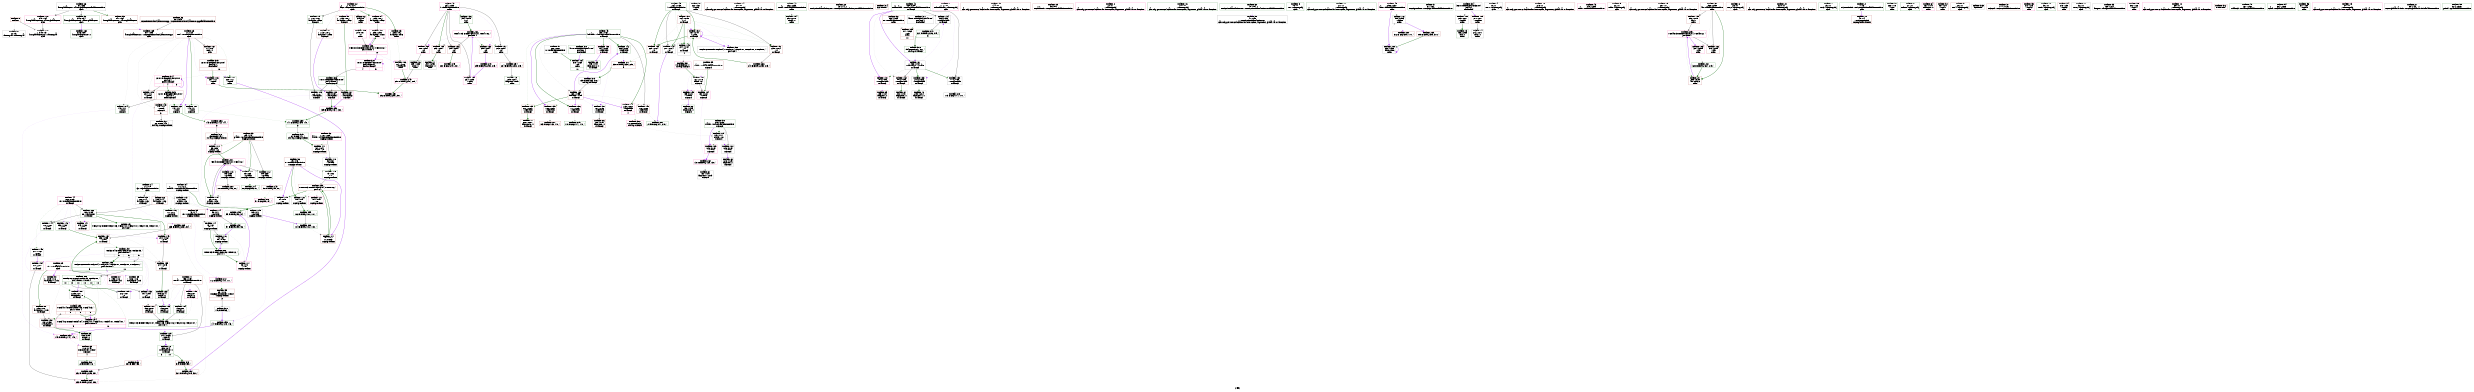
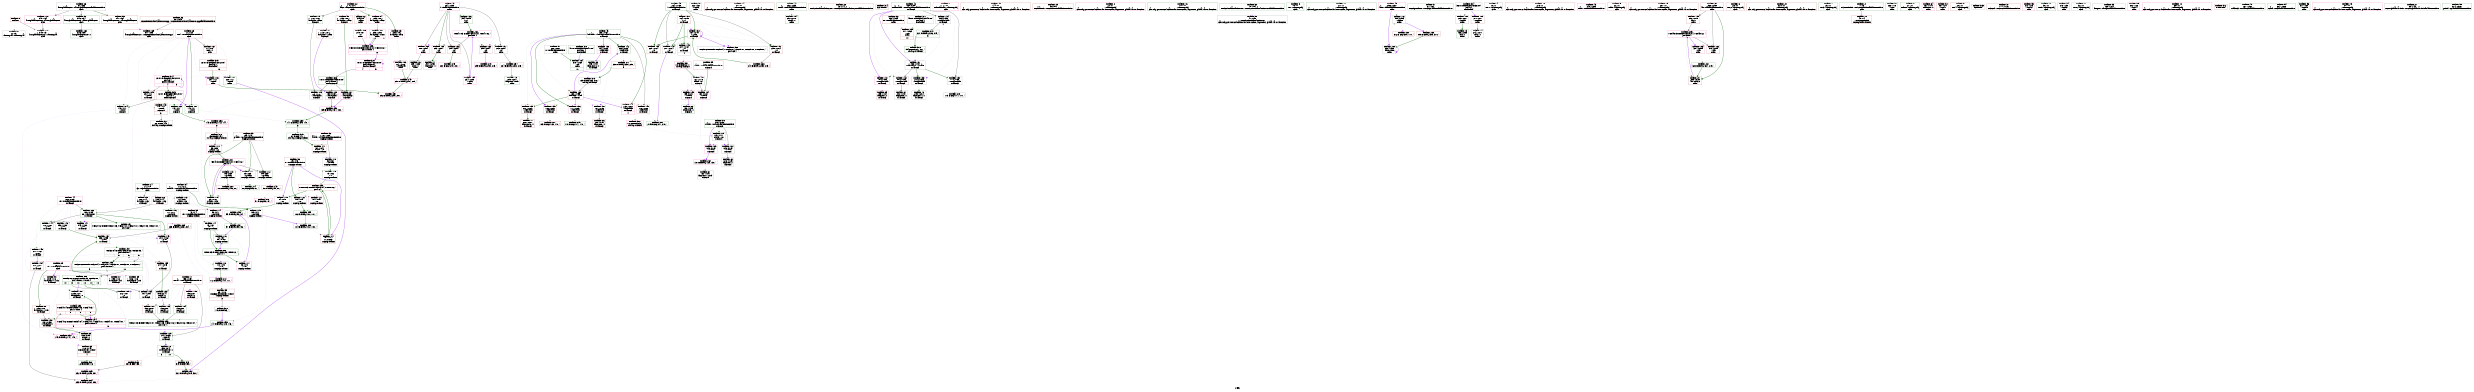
edge "NodeID: 273" -> "NodeID: 198": style bold -> dotted
edge "NodeID: 323" -> "NodeID: 101": style dotted -> bold
edge "NodeID: 143" -> "NodeID: 155": now "NodeID: 143" -> "NodeID: 153"
node "NodeID: 118": added
